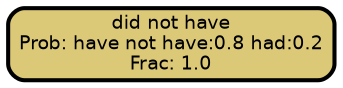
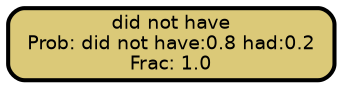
node "did not have Prob: have not have:0.8 had:0.2 Frac: 1.0": label "did not have Prob: have not have:0.8 had:0.2 Frac: 1.0" -> "did not have Prob: did not have:0.8 had:0.2 Frac: 1.0"
